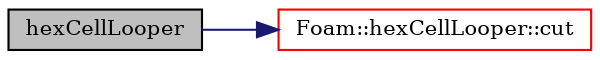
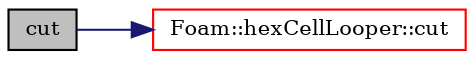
node "hexCellLooper": label "hexCellLooper" -> "cut"
